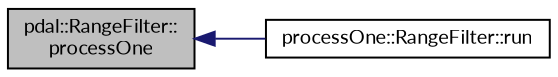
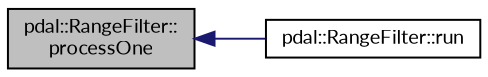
node "processOne::RangeFilter::run": label "processOne::RangeFilter::run" -> "pdal::RangeFilter::run"
